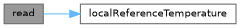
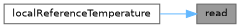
edge "read" -> "localReferenceTemperature": reversed
